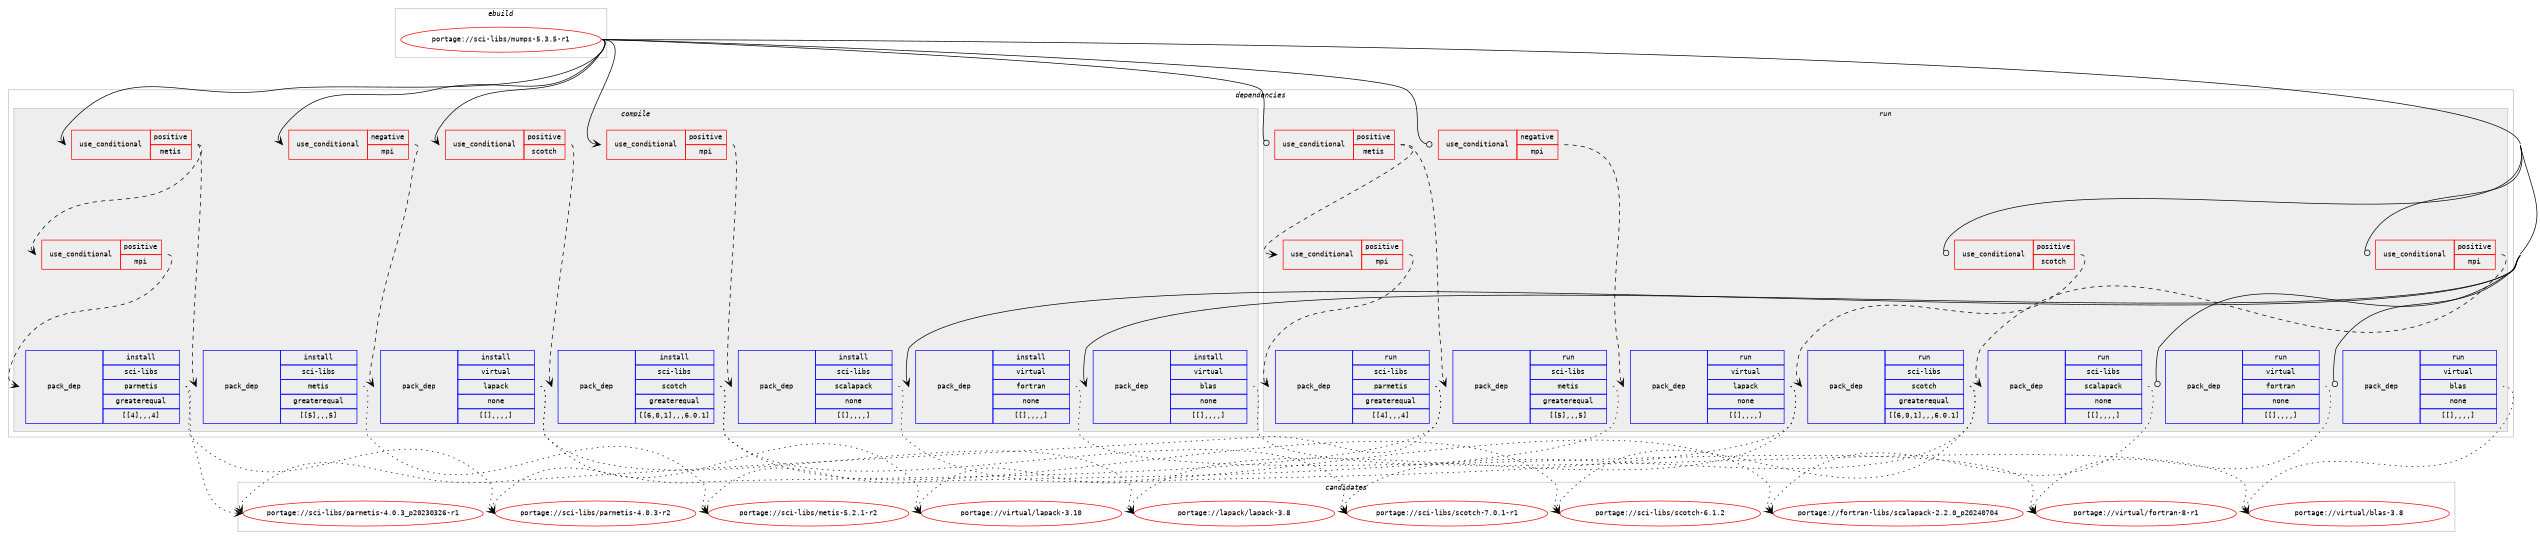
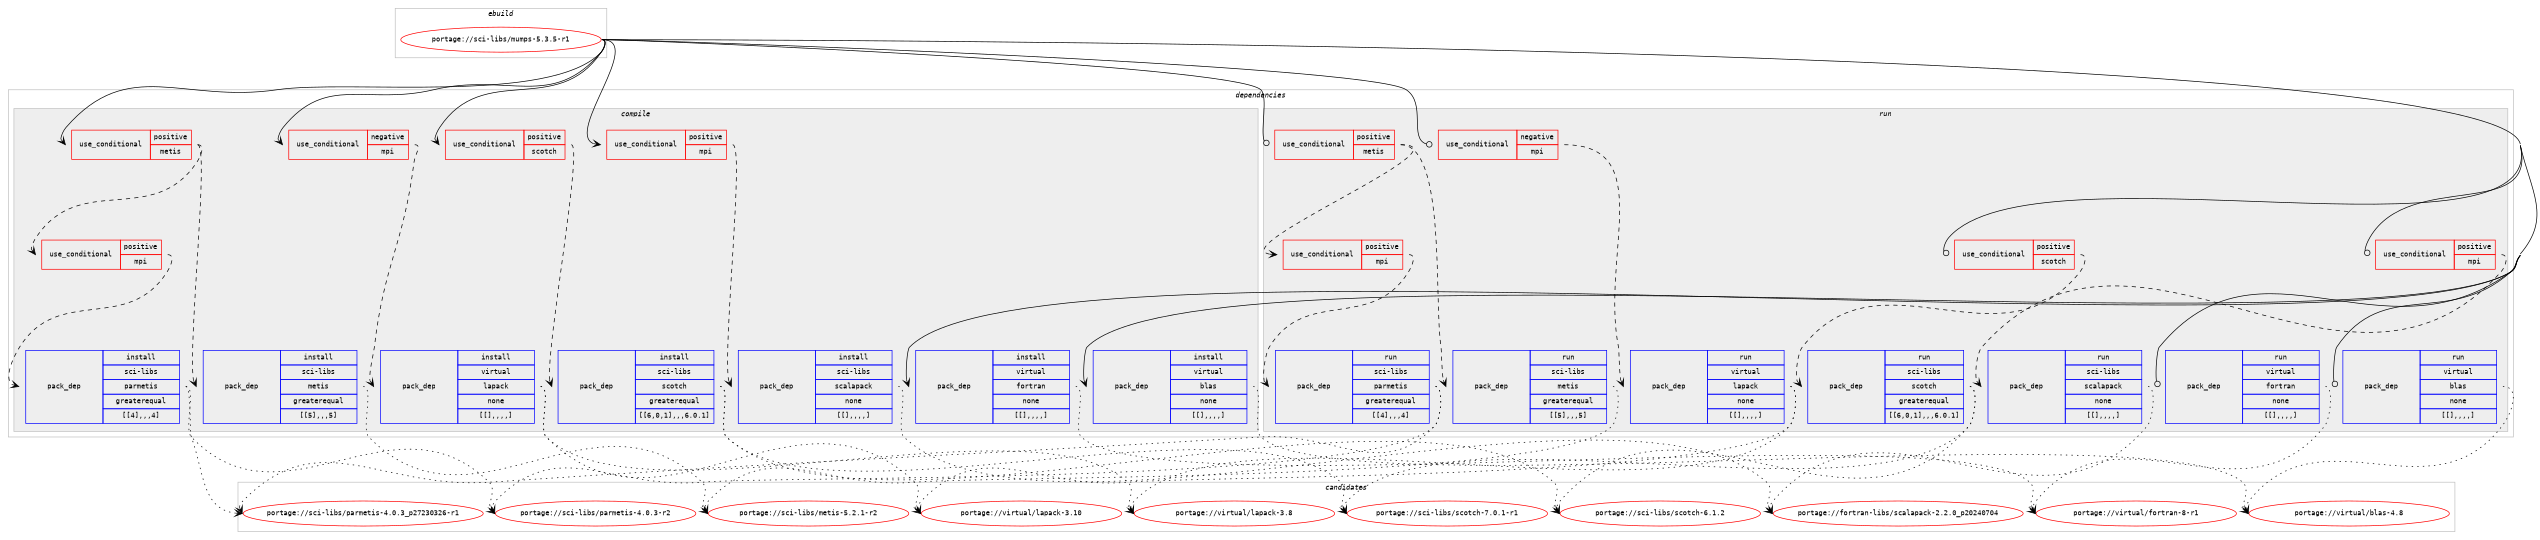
node "portage://sci-libs/parmetis-4.0.3_p20230326-r1": label "portage://sci-libs/parmetis-4.0.3_p20230326-r1" -> "portage://sci-libs/parmetis-4.0.3_p27230326-r1"
node "portage://lapack/lapack-3.8": label "portage://lapack/lapack-3.8" -> "portage://virtual/lapack-3.8"
node "portage://virtual/blas-3.8": label "portage://virtual/blas-3.8" -> "portage://virtual/blas-4.8"
